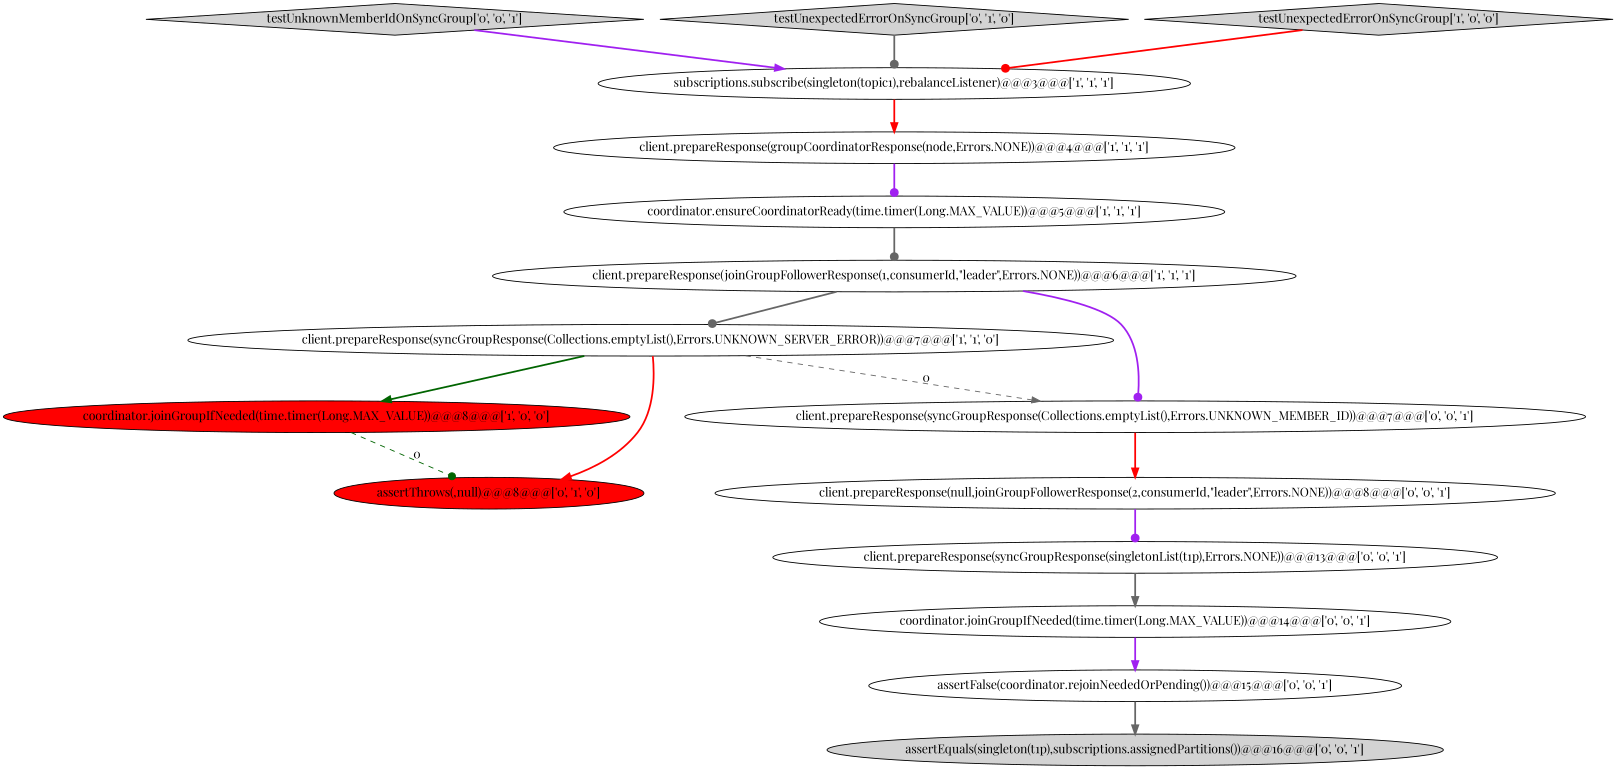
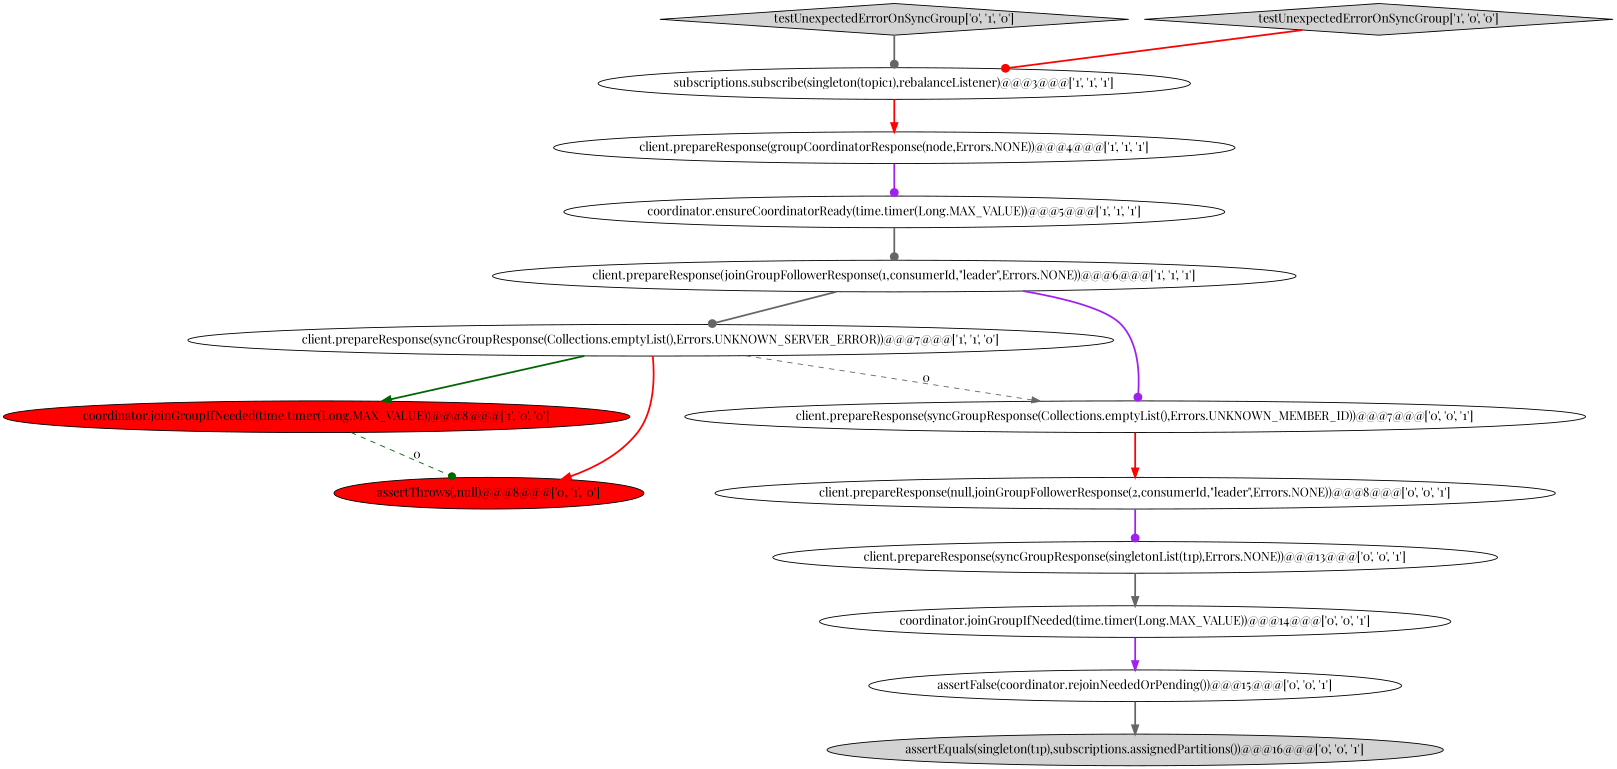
node "testUnknownMemberIdOnSyncGroup['0', '0', '1']": removed
